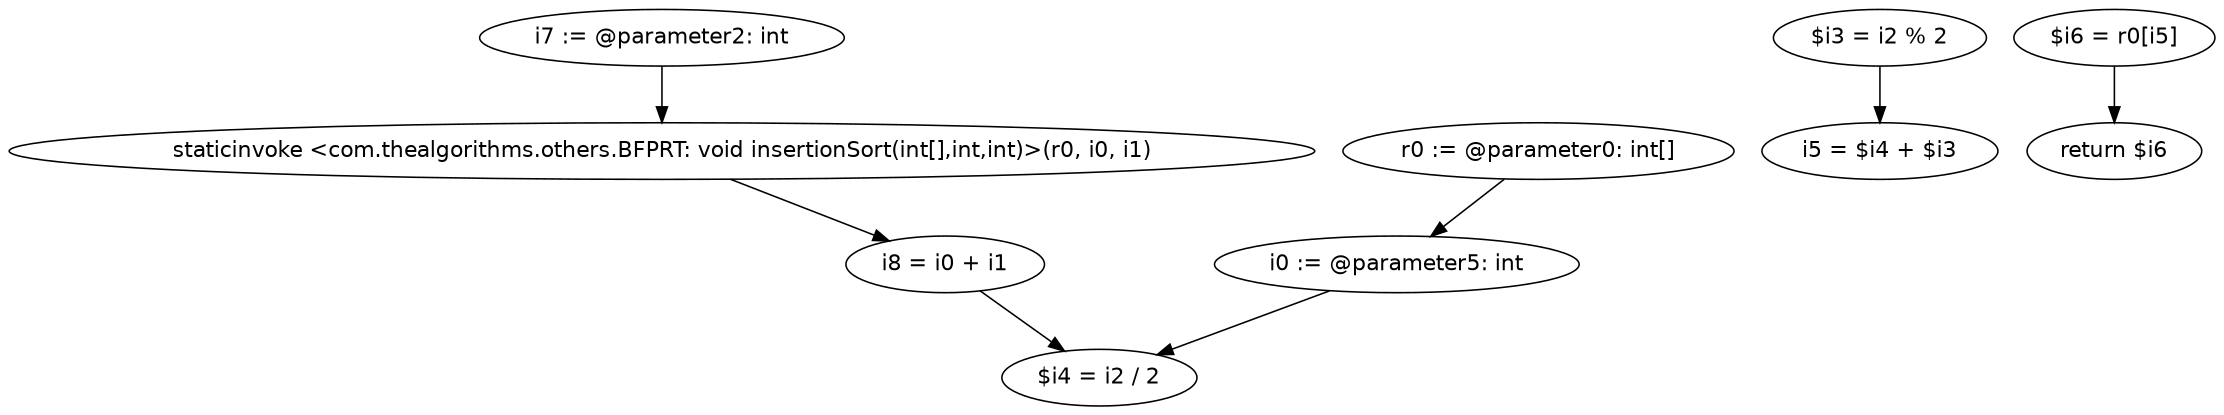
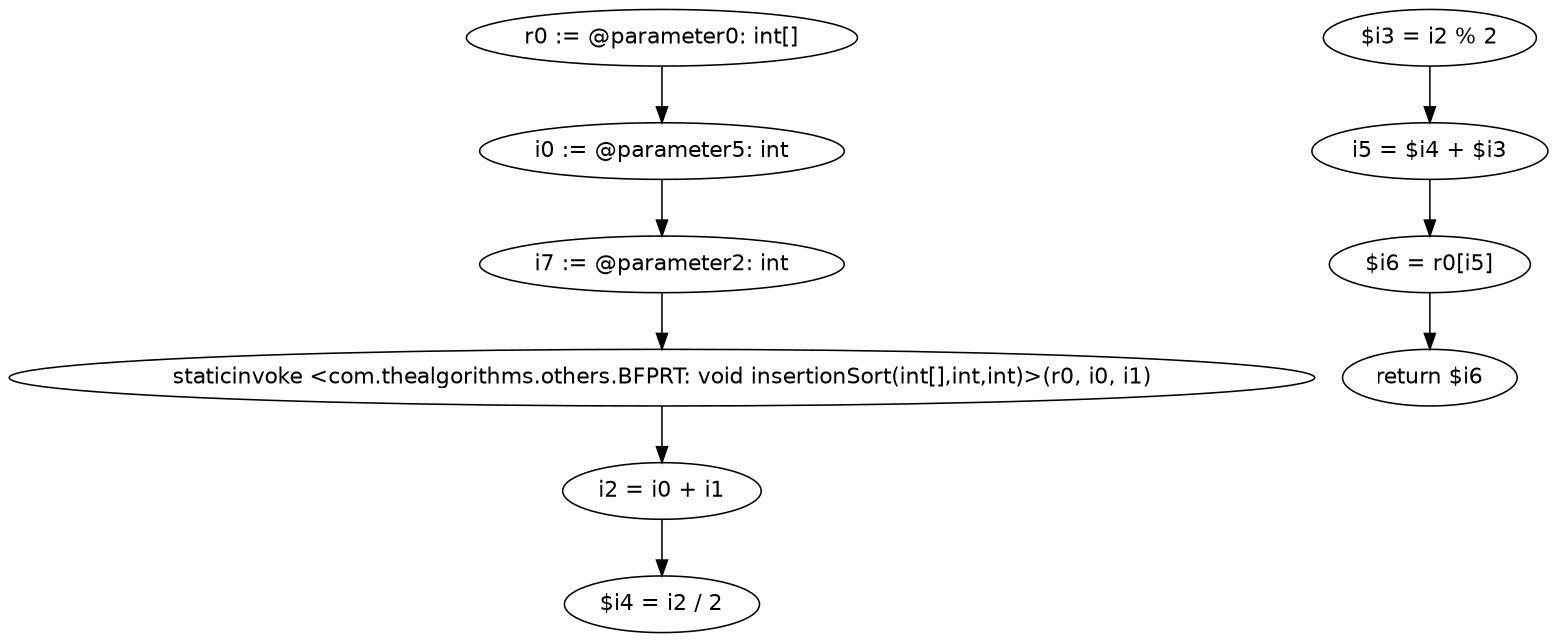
edge "i5 = $i4 + $i3" -> "$i6 = r0[i5]": added
node "i8 = i0 + i1": label "i8 = i0 + i1" -> "i2 = i0 + i1"
edge "i0 := @parameter5: int" -> "$i4 = i2 / 2": now "i0 := @parameter5: int" -> "i7 := @parameter2: int"
